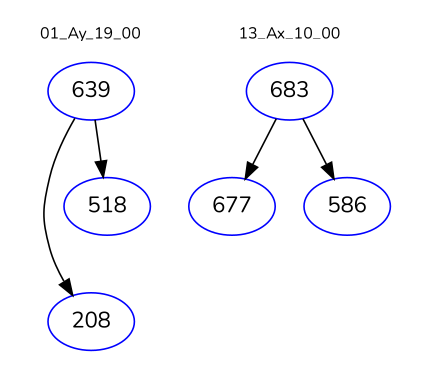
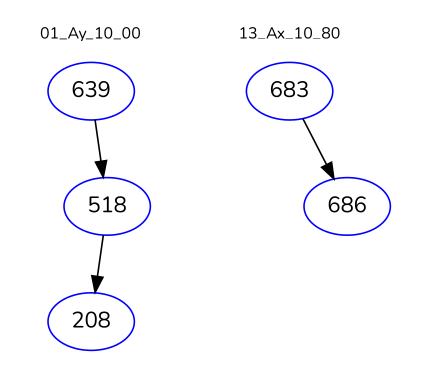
cluster "01_Ay_19_00": label "01_Ay_19_00" -> "01_Ay_10_00"
cluster "13_Ax_10_00": label "13_Ax_10_00" -> "13_Ax_10_80"
edge "639" -> "208": now "518" -> "208"
node "677": removed
node "586": label "586" -> "686"
